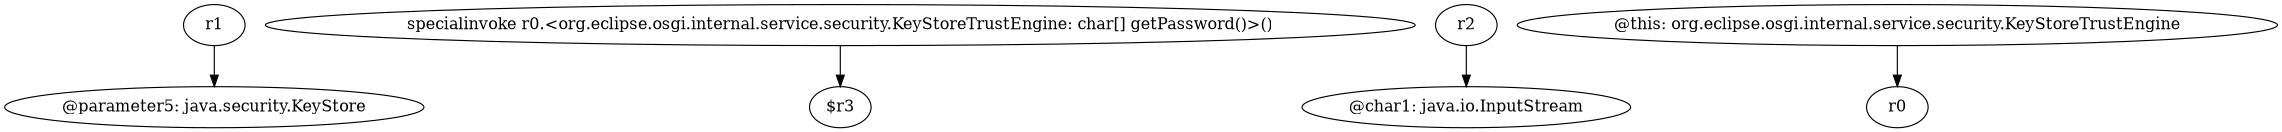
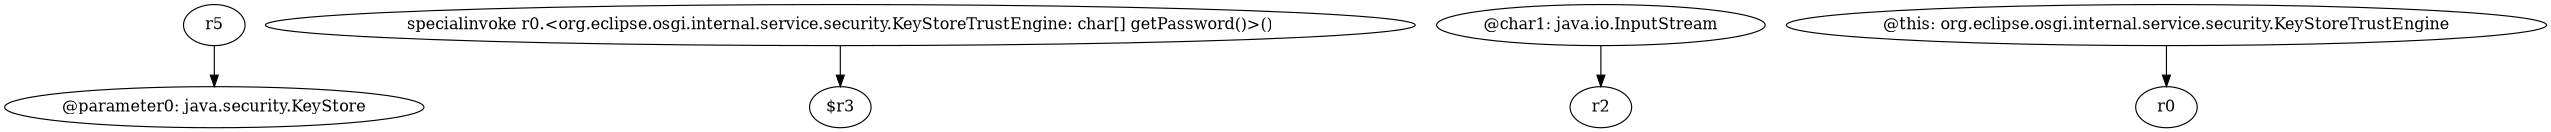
node "r1": label "r1" -> "r5"
edge "r2" -> "@char1: java.io.InputStream": reversed
node "@parameter5: java.security.KeyStore": label "@parameter5: java.security.KeyStore" -> "@parameter0: java.security.KeyStore"
